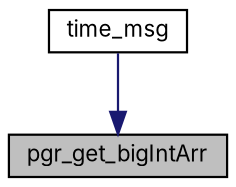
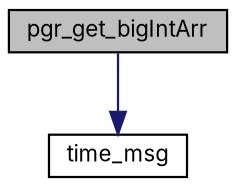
edge "time_msg" -> "pgr_get_bigIntArr": reversed
